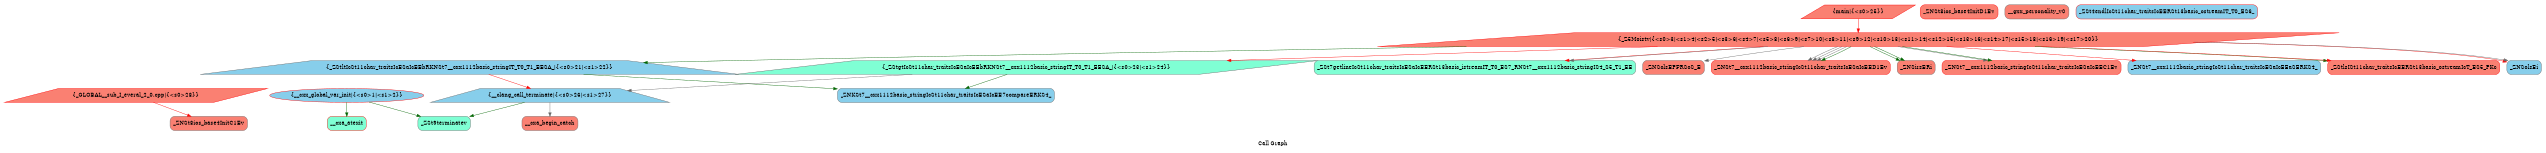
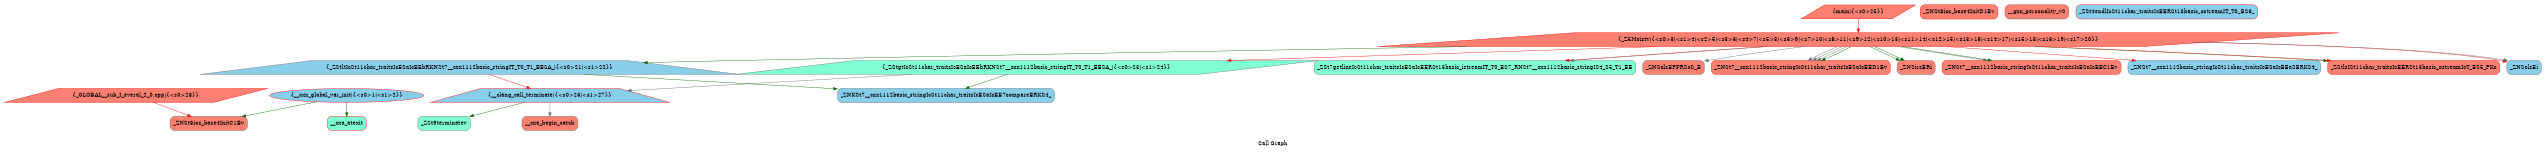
node "{__clang_call_terminate|{<s0>26|<s1>27}}": color gray40 -> red
edge "{__cxx_global_var_init|{<s0>1|<s1>2}}" -> "_ZSt9terminatev": now "{__cxx_global_var_init|{<s0>1|<s1>2}}" -> "_ZNSt8ios_base4InitC1Ev"
